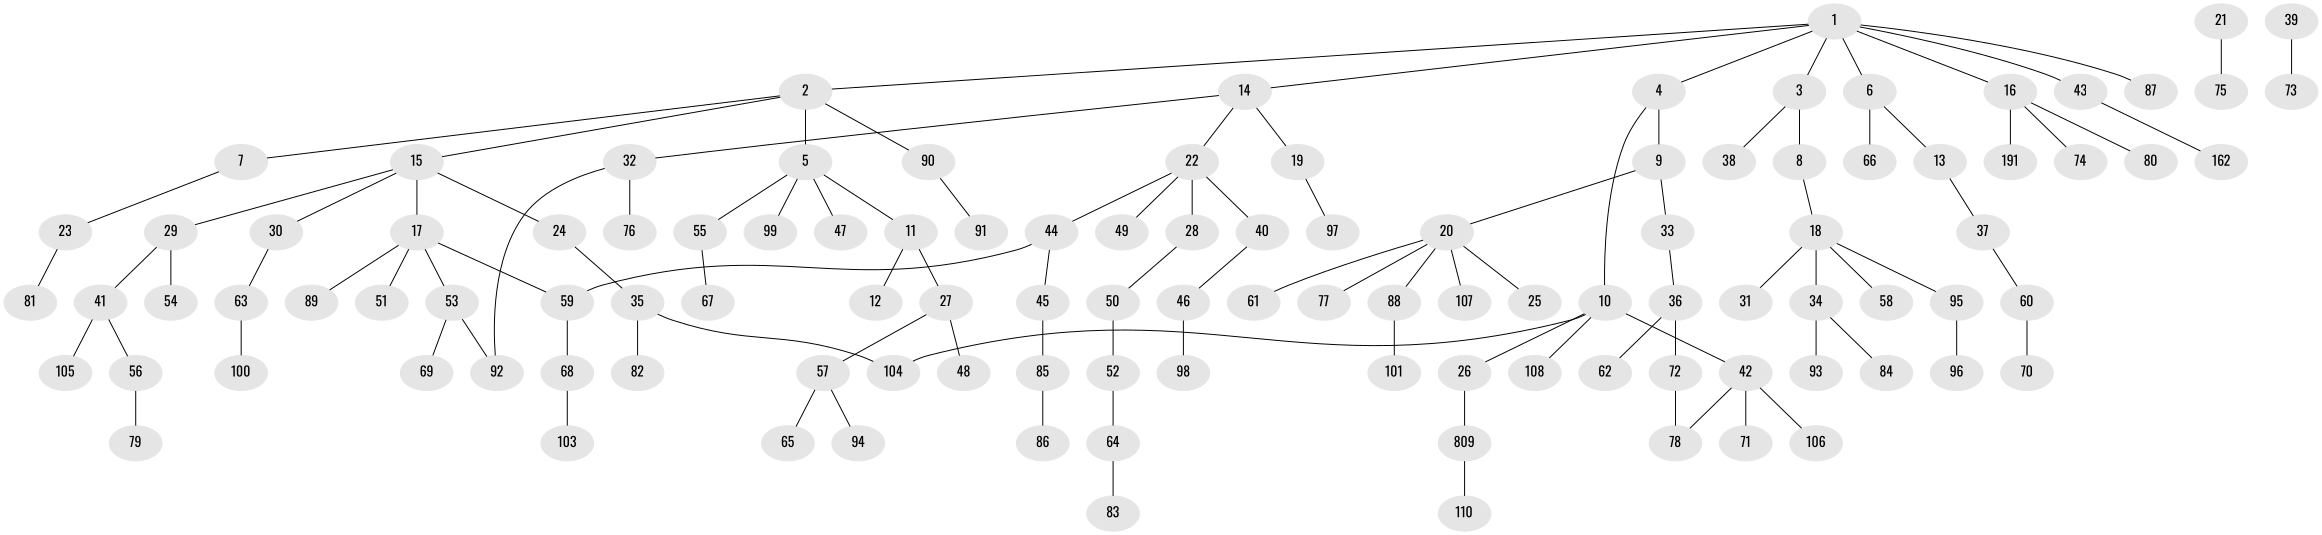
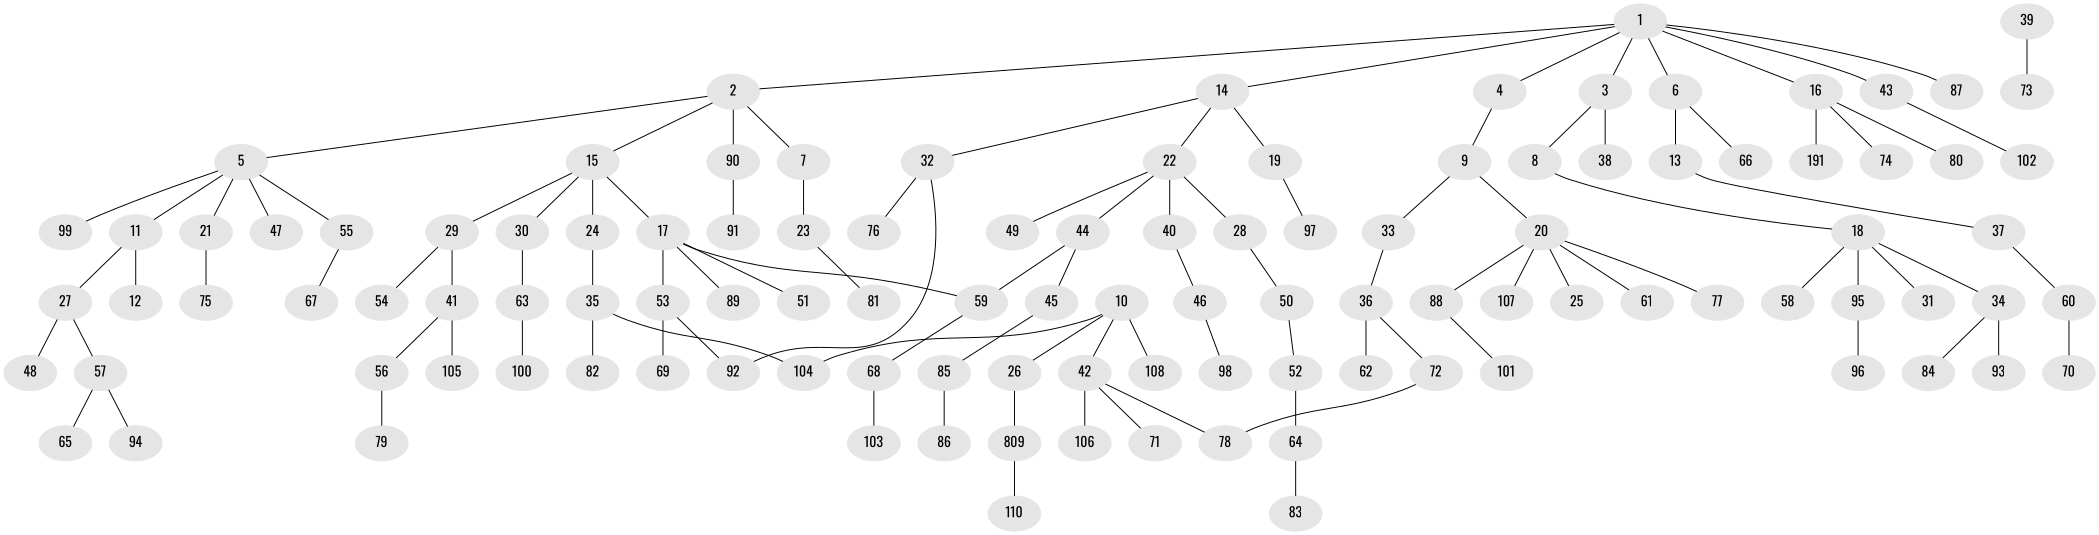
node "162": label "162" -> "102"
edge "4" -- "10": removed
edge "5" -- "21": added
